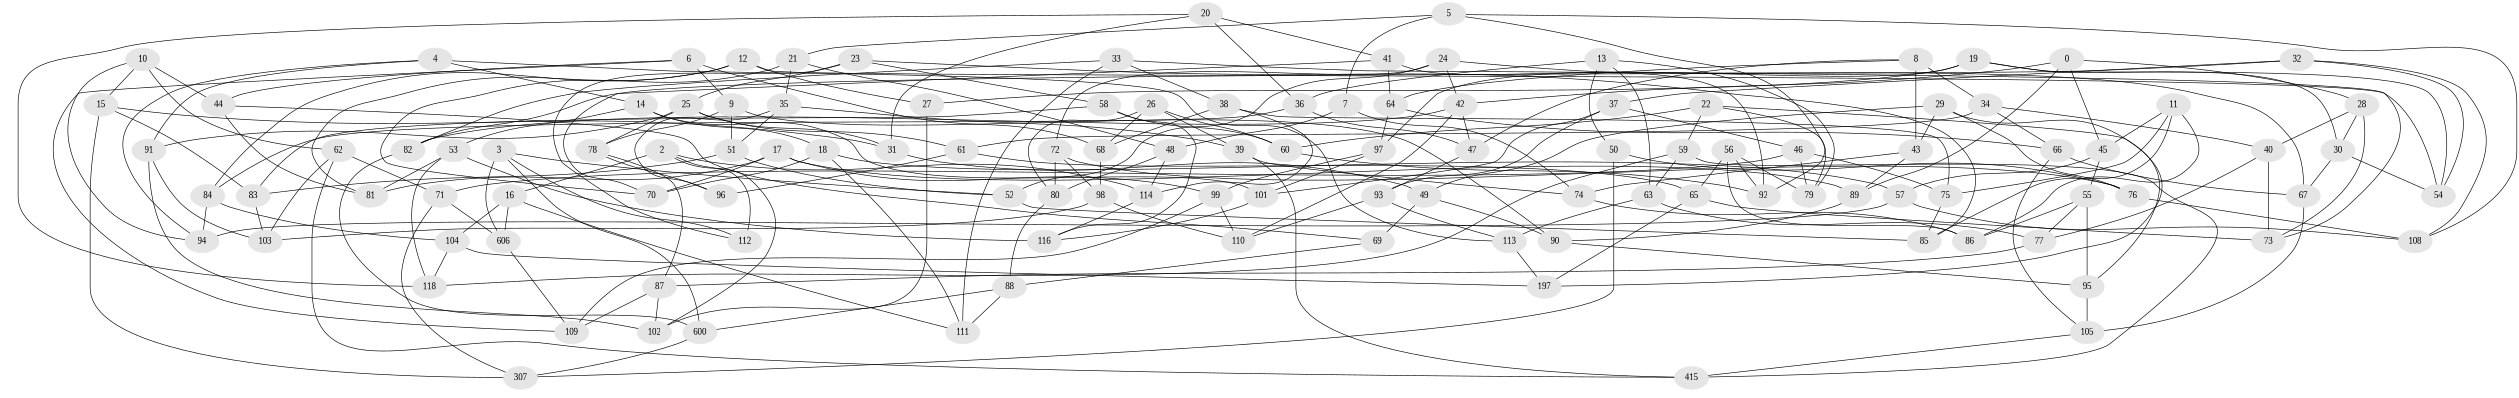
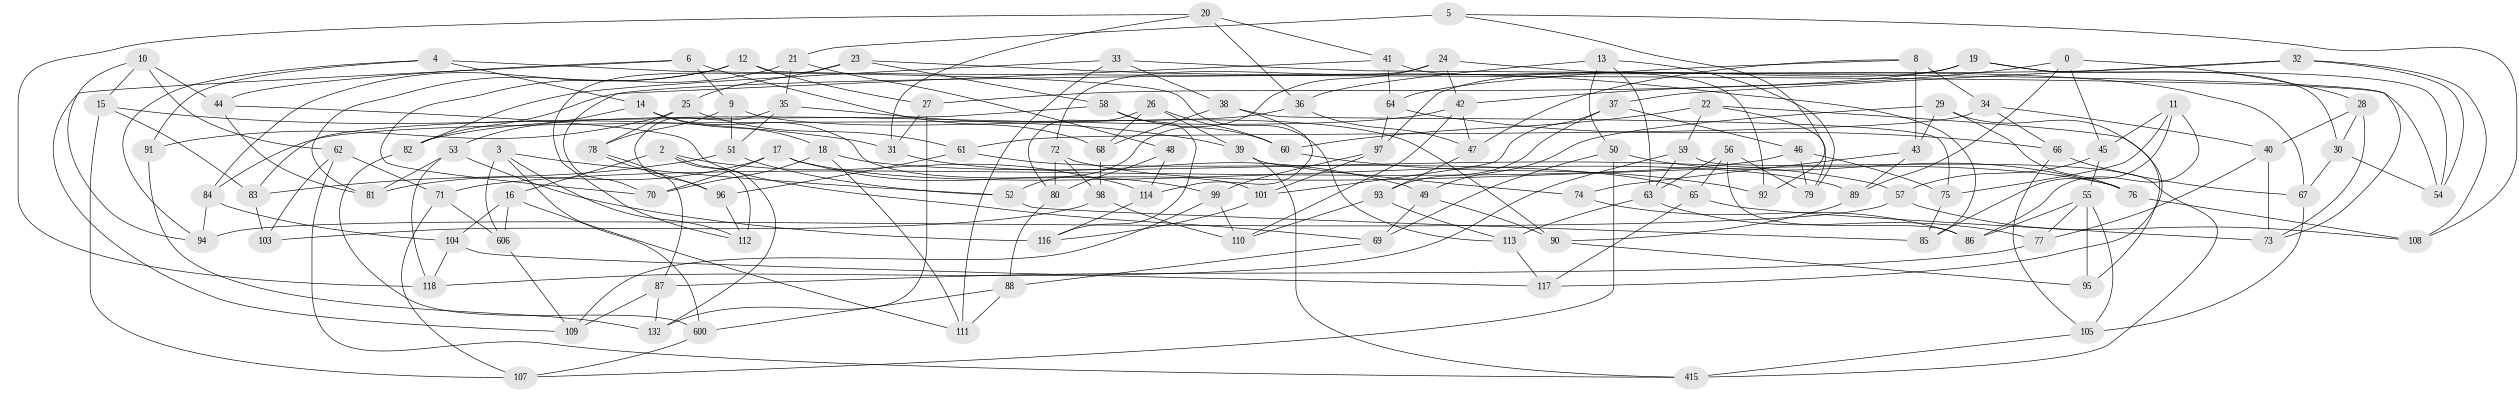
node "7": removed
edge "25" -- "31": now "27" -- "31"
edge "56" -- "92": now "56" -- "63"
edge "50" -- "69": added
edge "91" -- "103": removed
edge "96" -- "112": added
node "197": label "197" -> "117"
edge "95" -- "105": now "55" -- "105"
node "102": label "102" -> "132"
node "307": label "307" -> "107"
